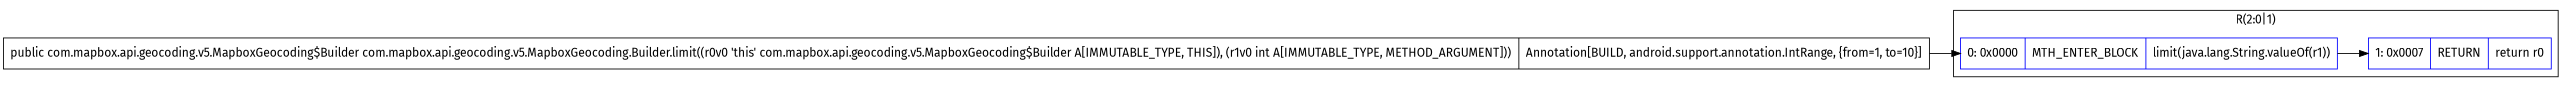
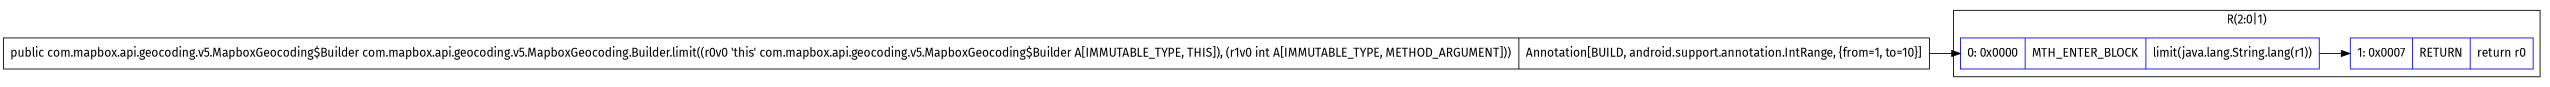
node "0: 0x0000": text "limit(java.lang.String.valueOf(r1))" -> "limit(java.lang.String.lang(r1))"
